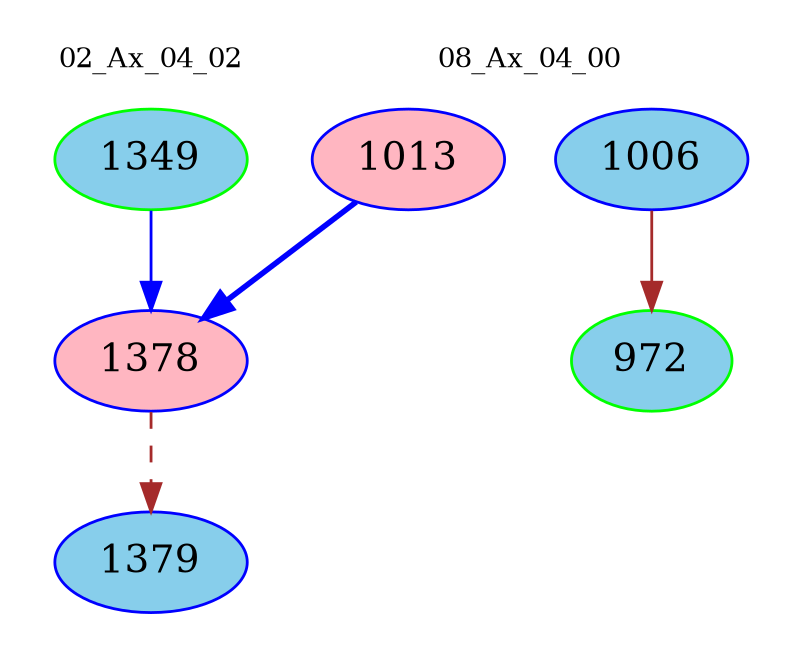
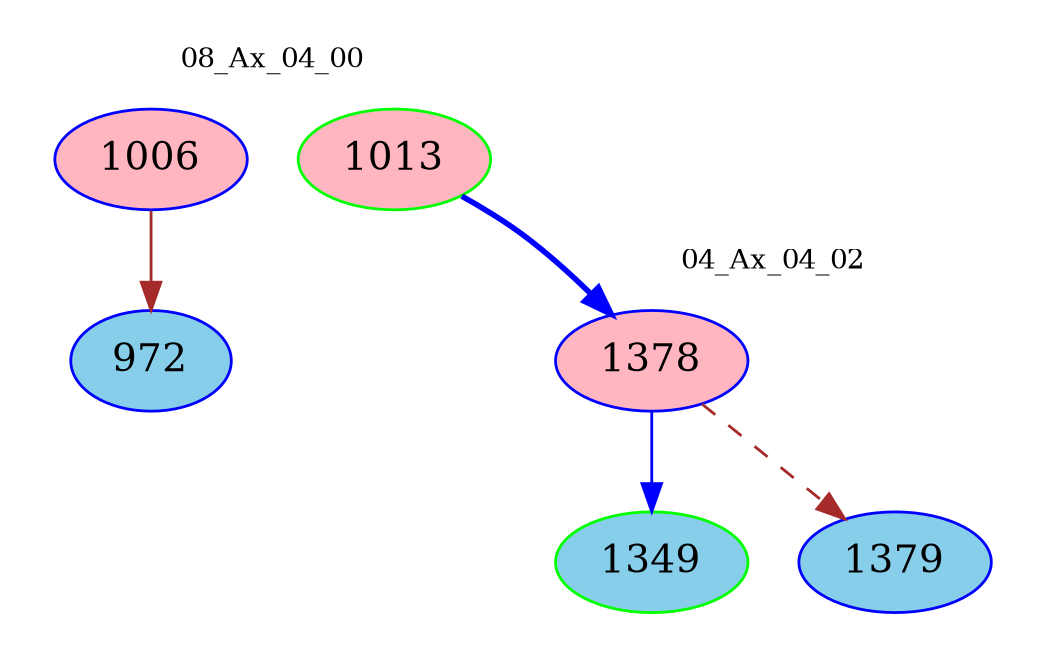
cluster "02_Ax_04_02": label "02_Ax_04_02" -> "04_Ax_04_02"
node "1013": color blue -> green
node "1006": fillcolor skyblue -> lightpink
edge "1349" -> "1378": reversed
node "972": color green -> blue
